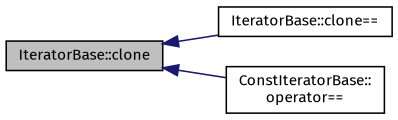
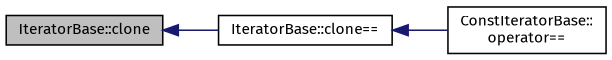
edge "ConstIteratorBase:: operator==" -> "IteratorBase::clone": now "ConstIteratorBase:: operator==" -> "IteratorBase::clone=="
